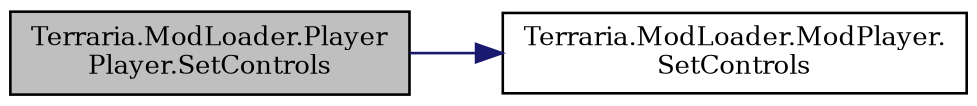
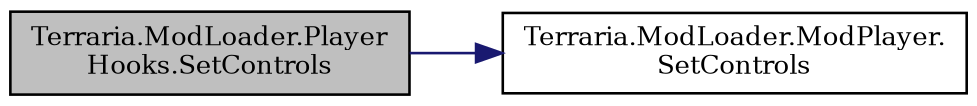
node "Terraria.ModLoader.Player Player.SetControls": label "Terraria.ModLoader.Player Player.SetControls" -> "Terraria.ModLoader.Player Hooks.SetControls"
